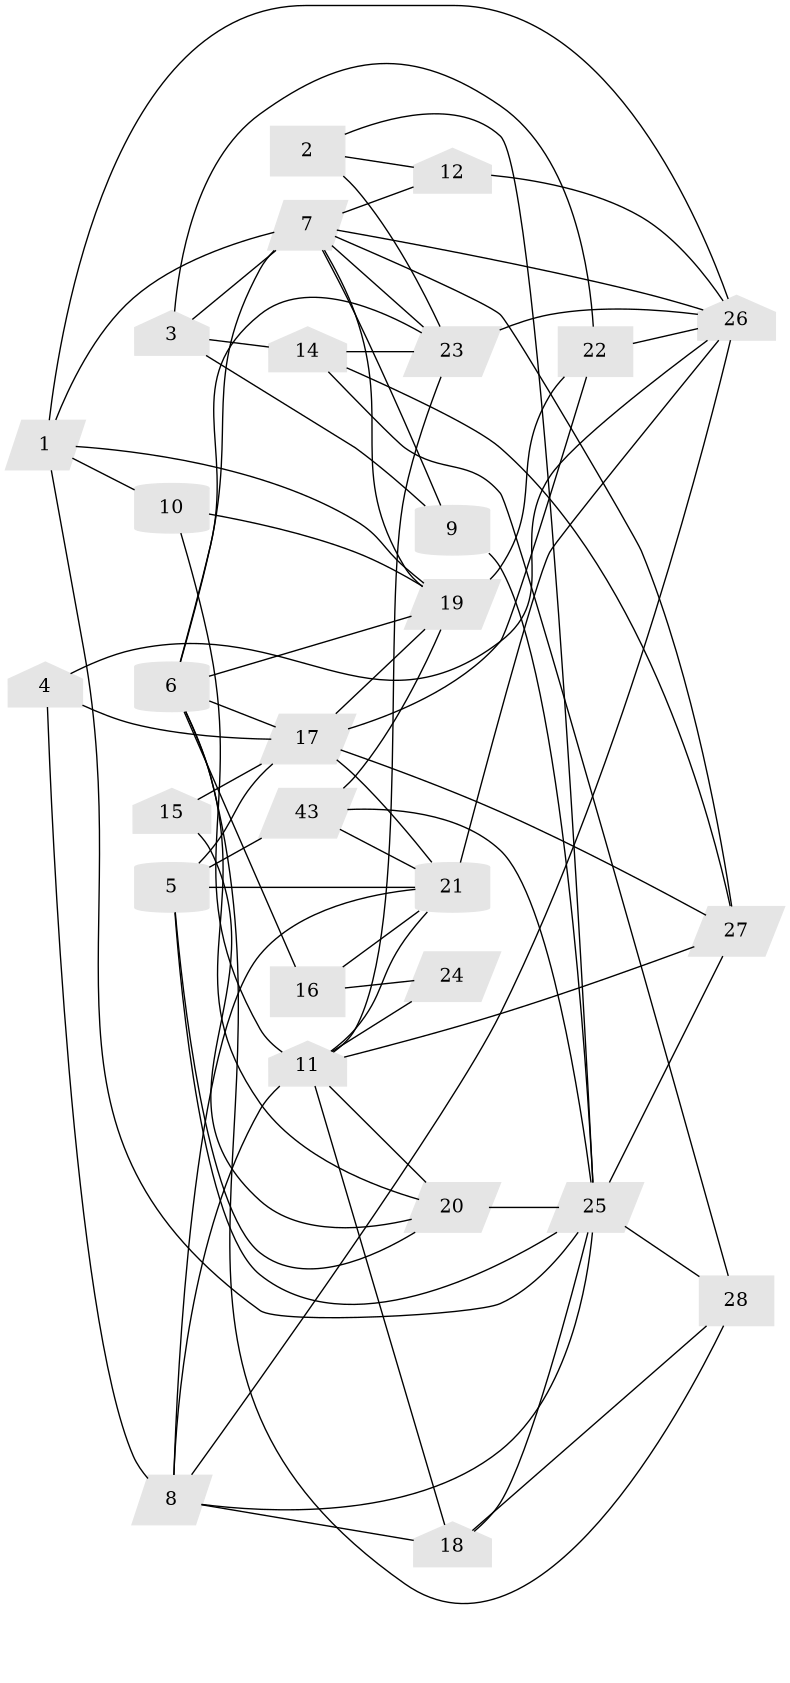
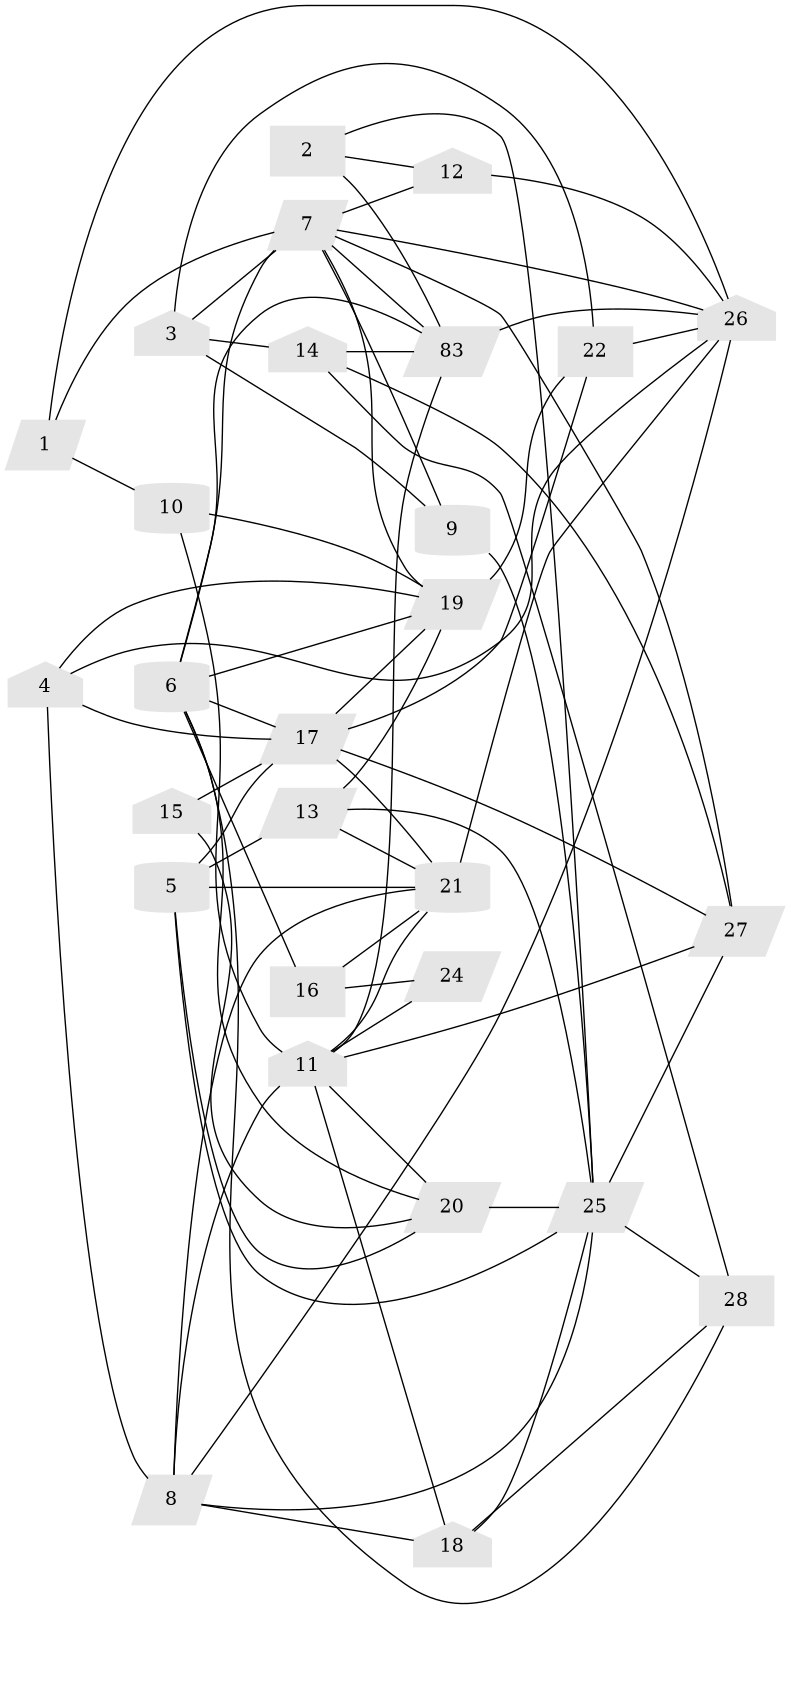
node "23": label "23" -> "83"
edge "1" -- "19": now "4" -- "19"
node "43": label "43" -> "13"
edge "1" -- "25": removed
